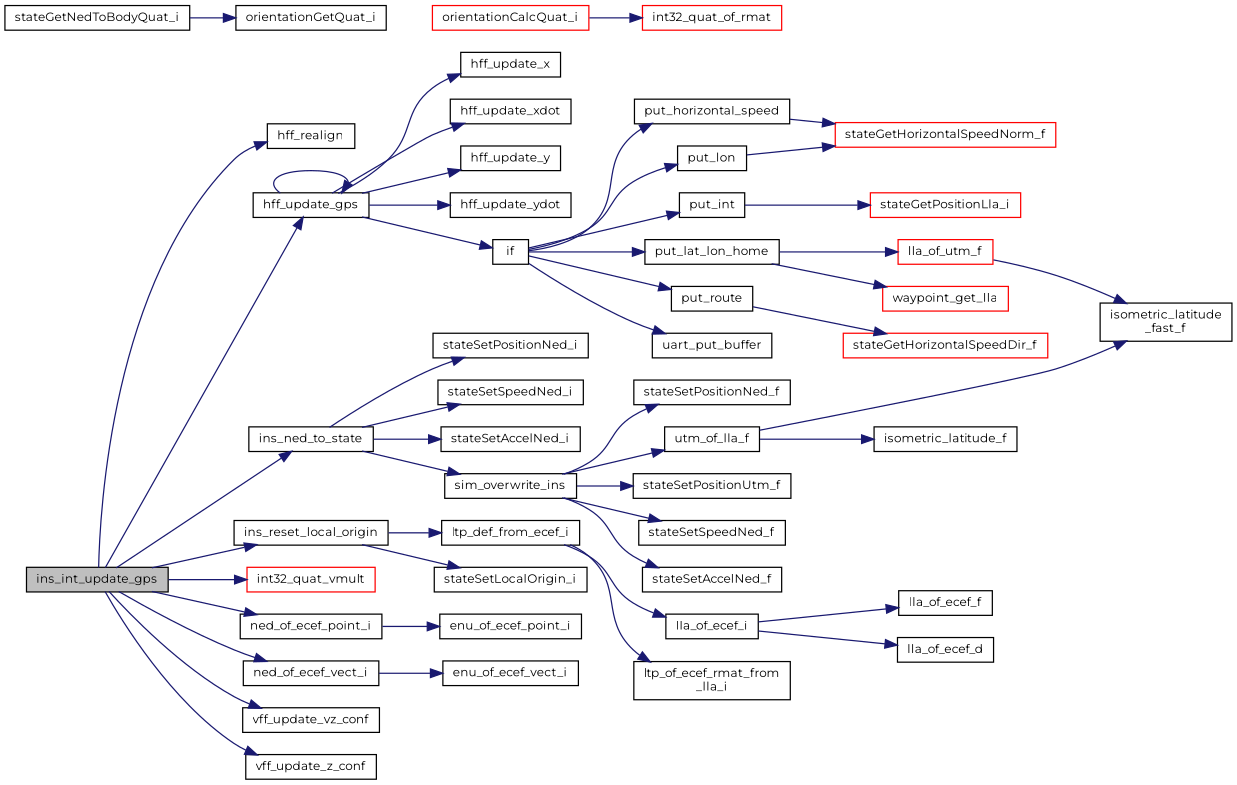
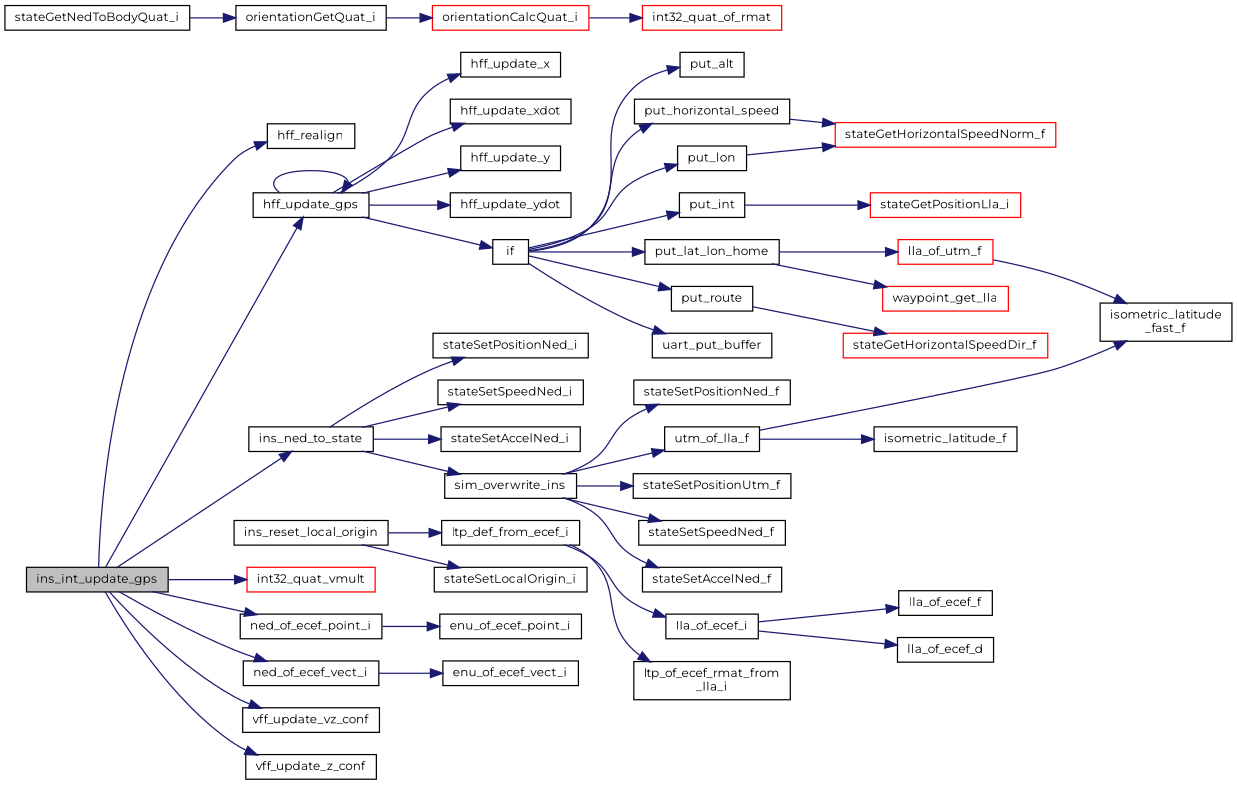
edge "orientationGetQuat_i" -> "orientationCalcQuat_i": added
node "put_alt": added
edge "ins_int_update_gps" -> "ins_reset_local_origin": removed
